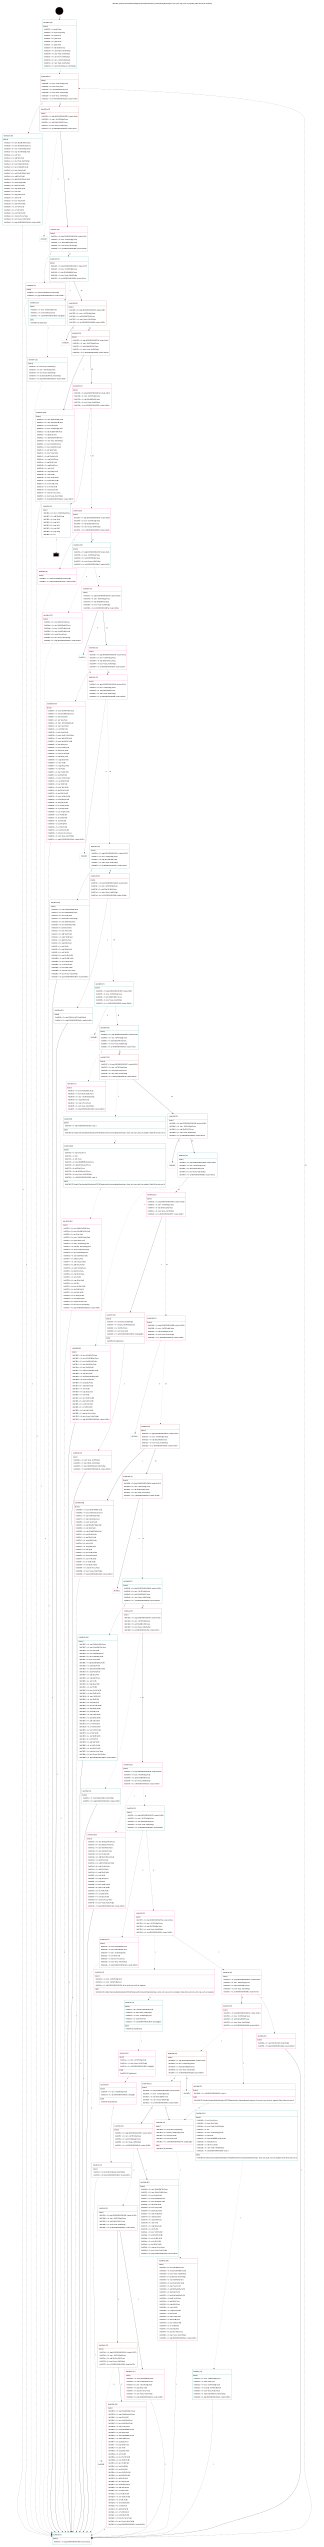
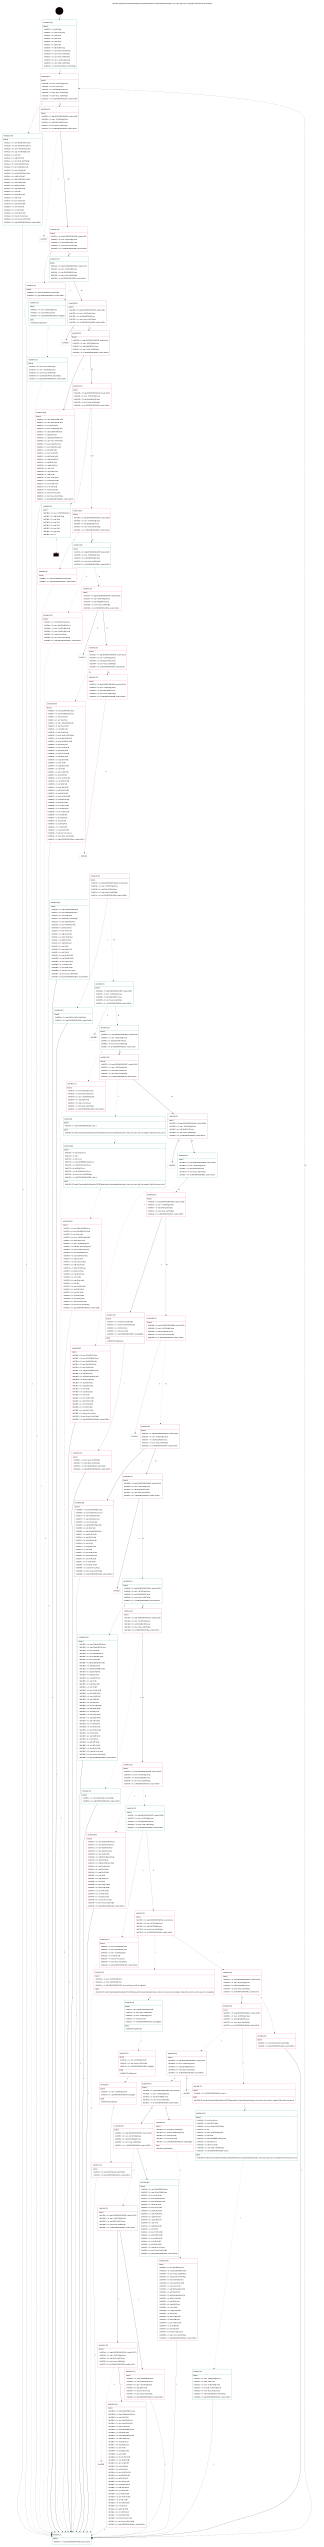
node "0x4013be [25]": removed
edge "0x401ab0 [5]" -> "0x40190a [23]": now "0x401ab0 [5]" -> "0x401ab5 [44]"
